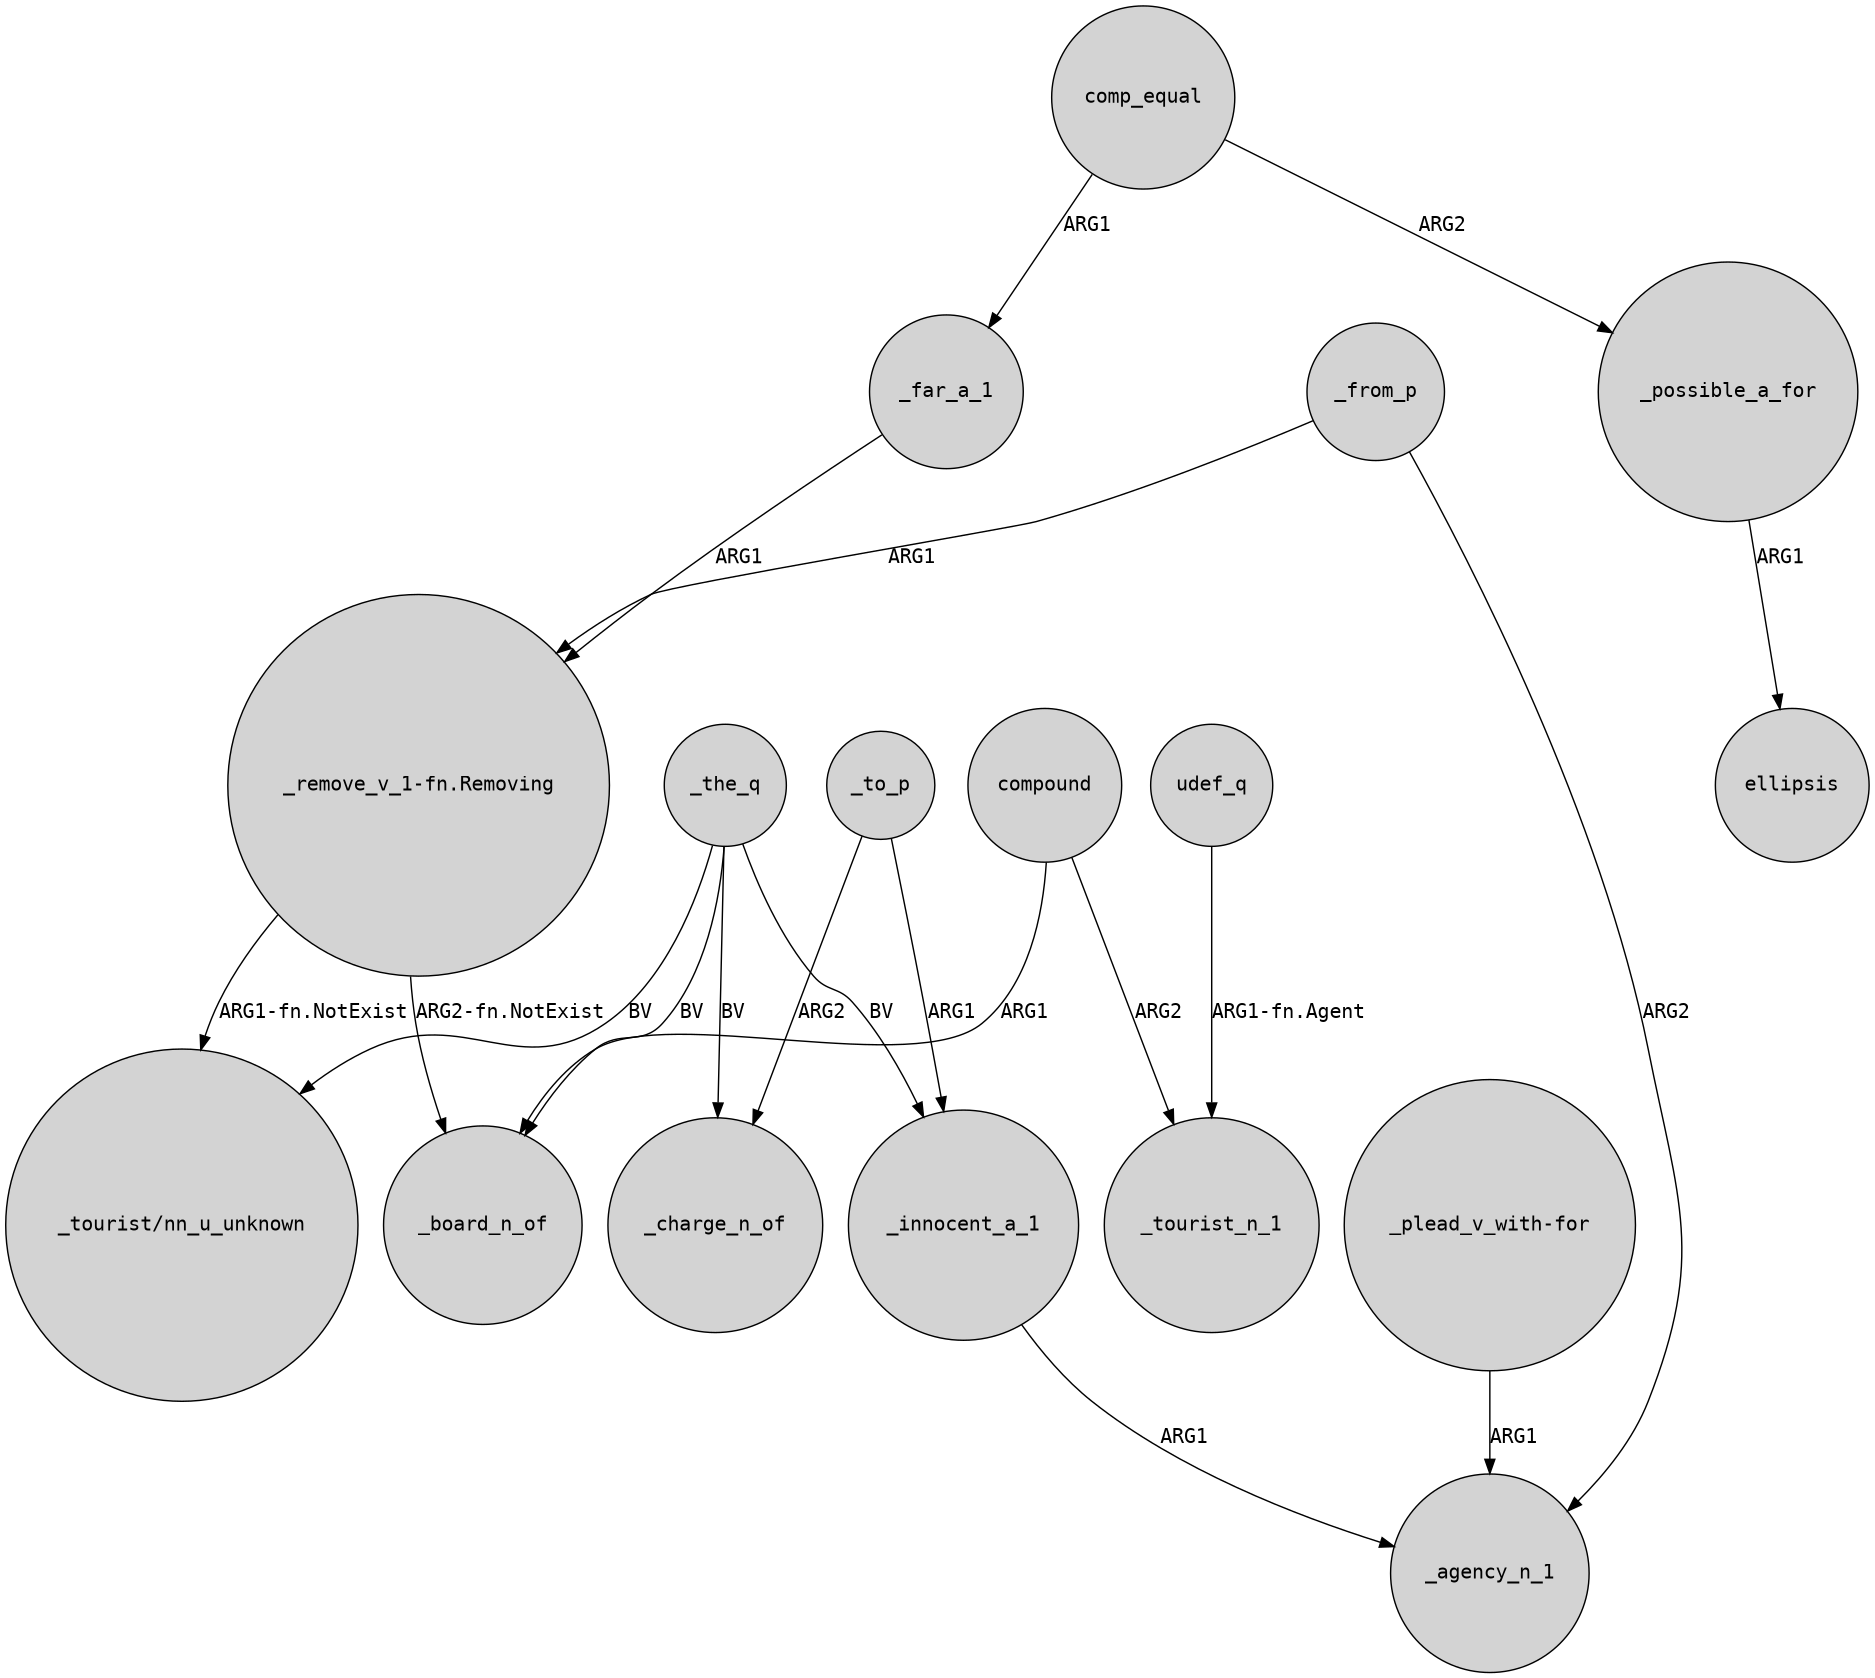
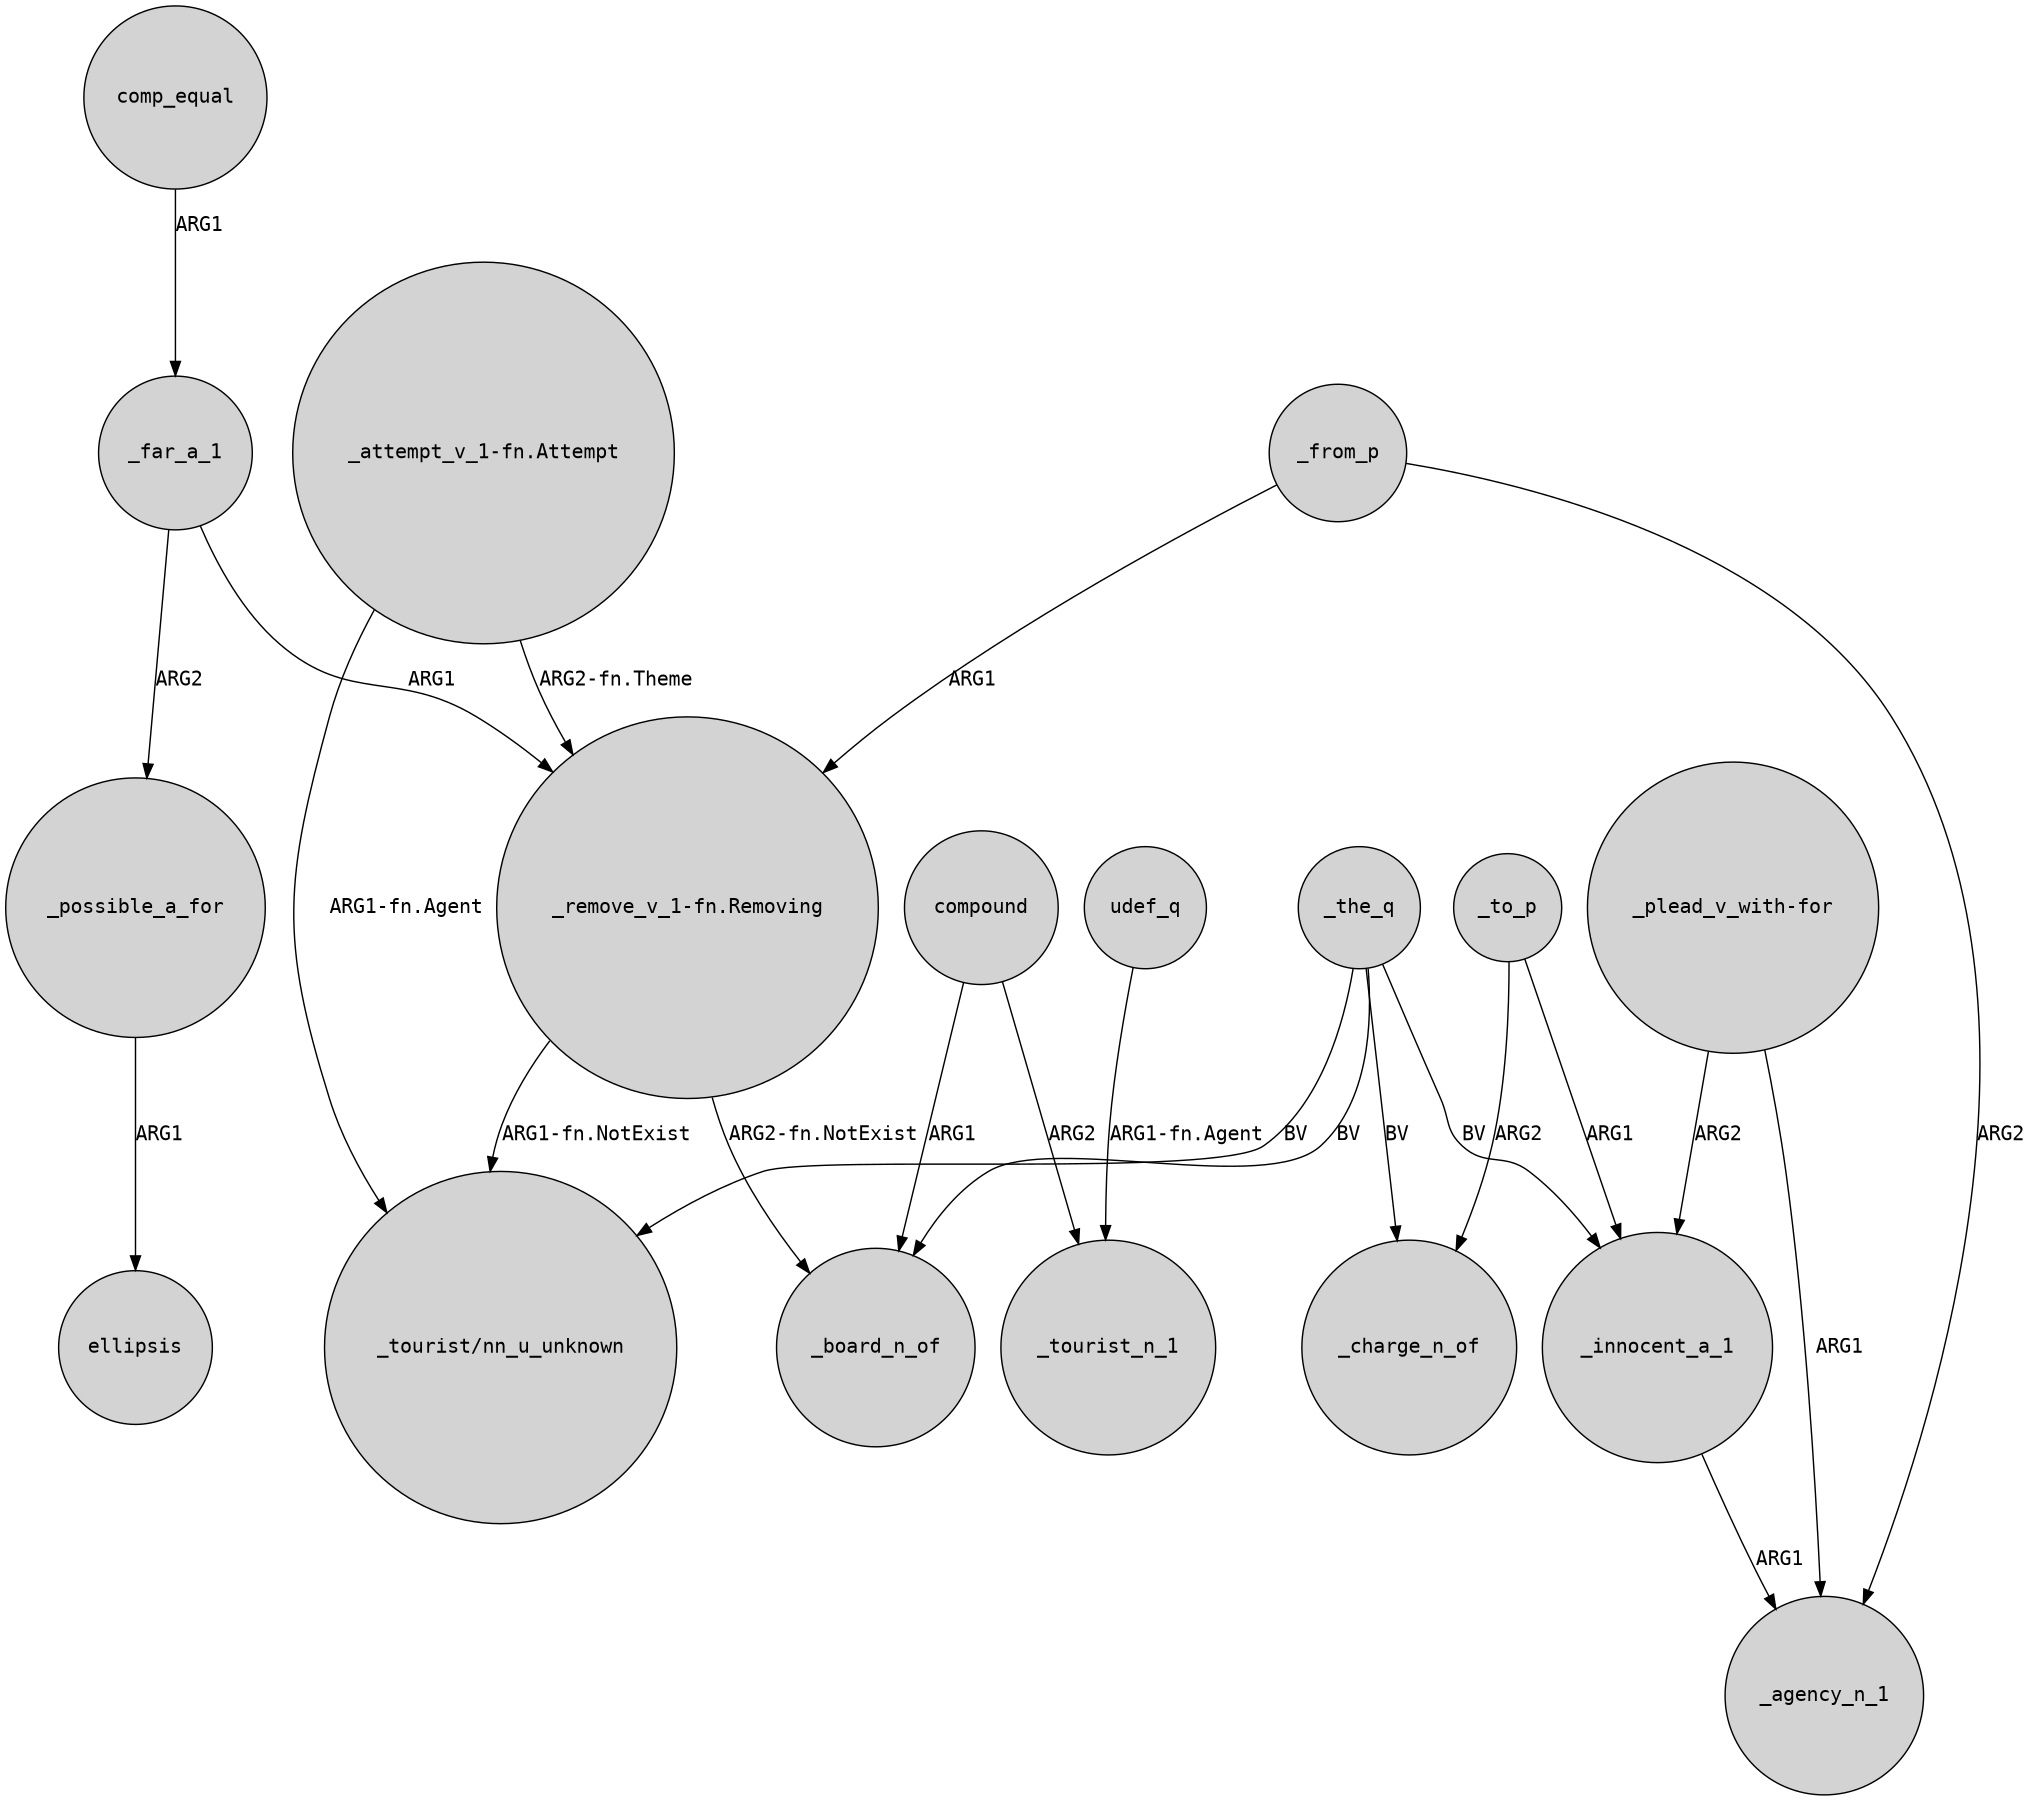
edge "comp_equal" -> "_possible_a_for": now "_far_a_1" -> "_possible_a_for"
node "_attempt_v_1-fn.Attempt": added
edge "_plead_v_with-for" -> "_innocent_a_1": added, label "ARG2"
